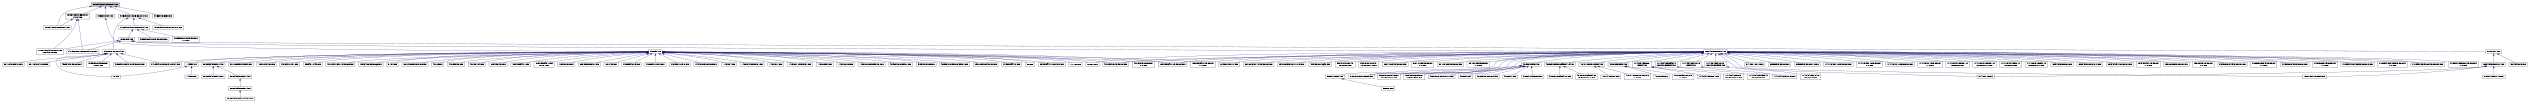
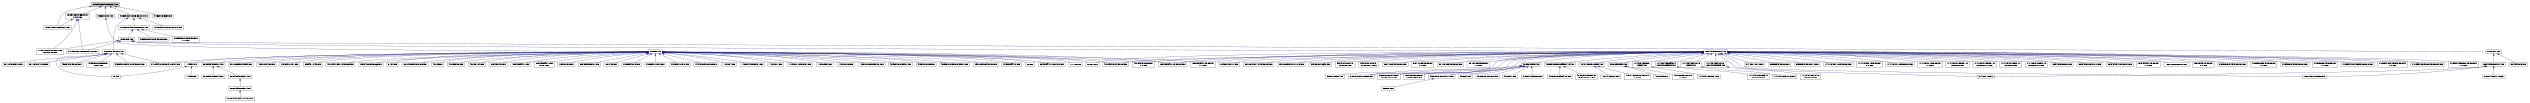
node "sequenced_executor.cpp": label "sequenced_executor.cpp" -> "resource_executor.cpp"
node "uninitialized_copy _executors_v1.cpp": removed
edge "destroy.cpp" -> "destroy_tests.hpp": now "destroy.cpp" -> "foreach_executors_v1.cpp"
